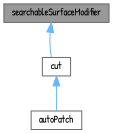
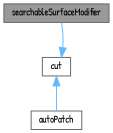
edge "cut" -> "searchableSurfaceModifier": reversed
